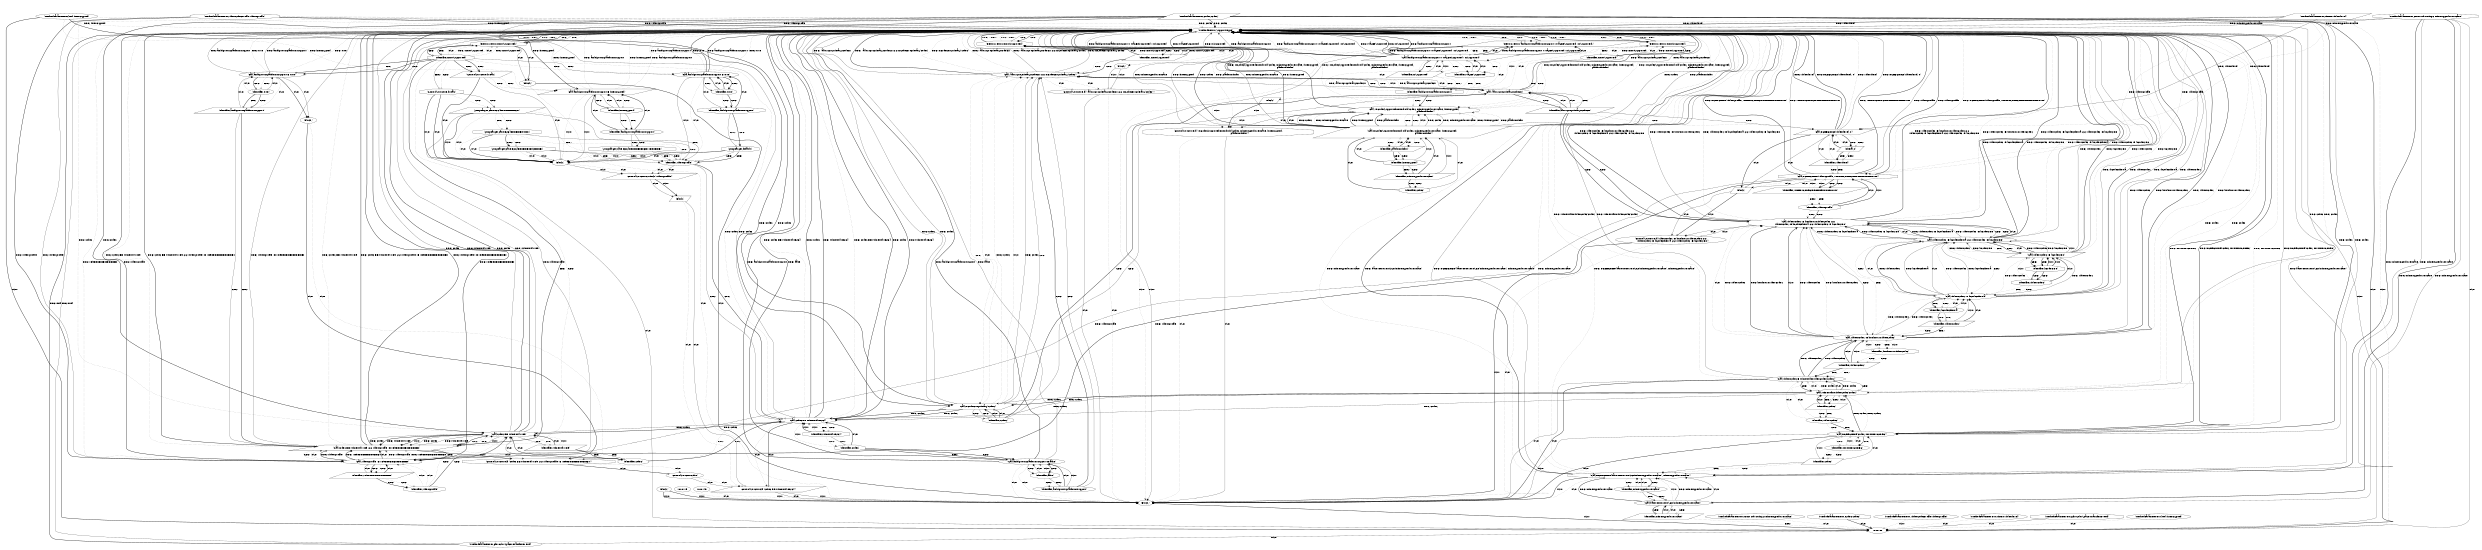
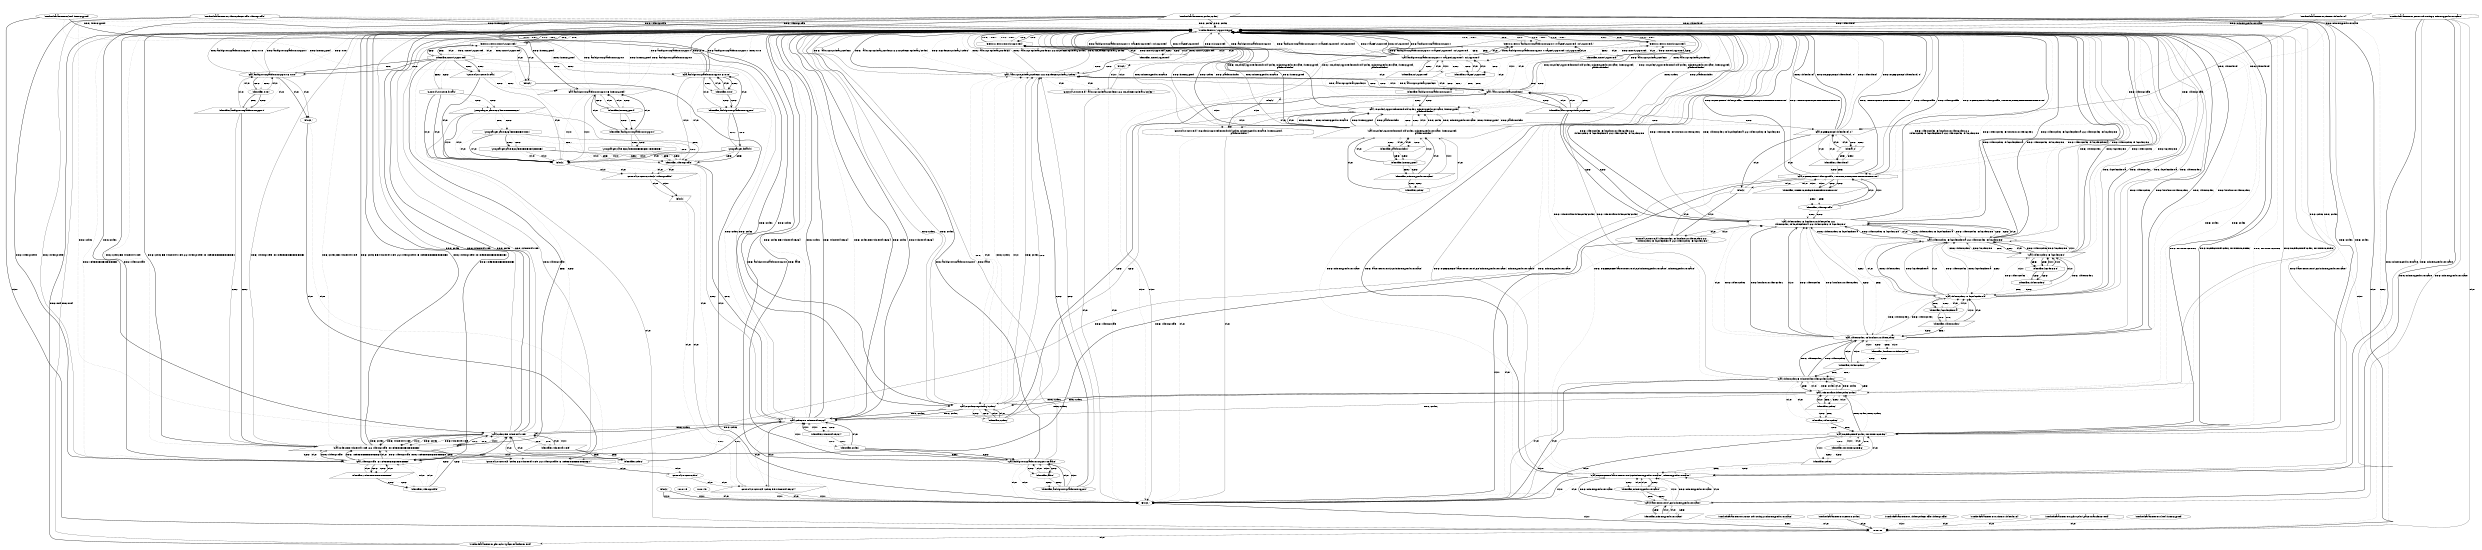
edge "(MethodReturn,SupportsType)" -> "1000100": style solid -> dotted
edge "(MethodParameterIn,uint8_t video_level)" -> "1000100": label "AST: " -> "CFG: "
node "(MethodParameterOut,Codec codec)": label "(MethodParameterOut,Codec codec)" -> "(MethodParameterOut,Return codec)"
edge "(MethodParameterIn,gfx::ColorSpace::TransferID eotf)" -> "1000100": reversed
